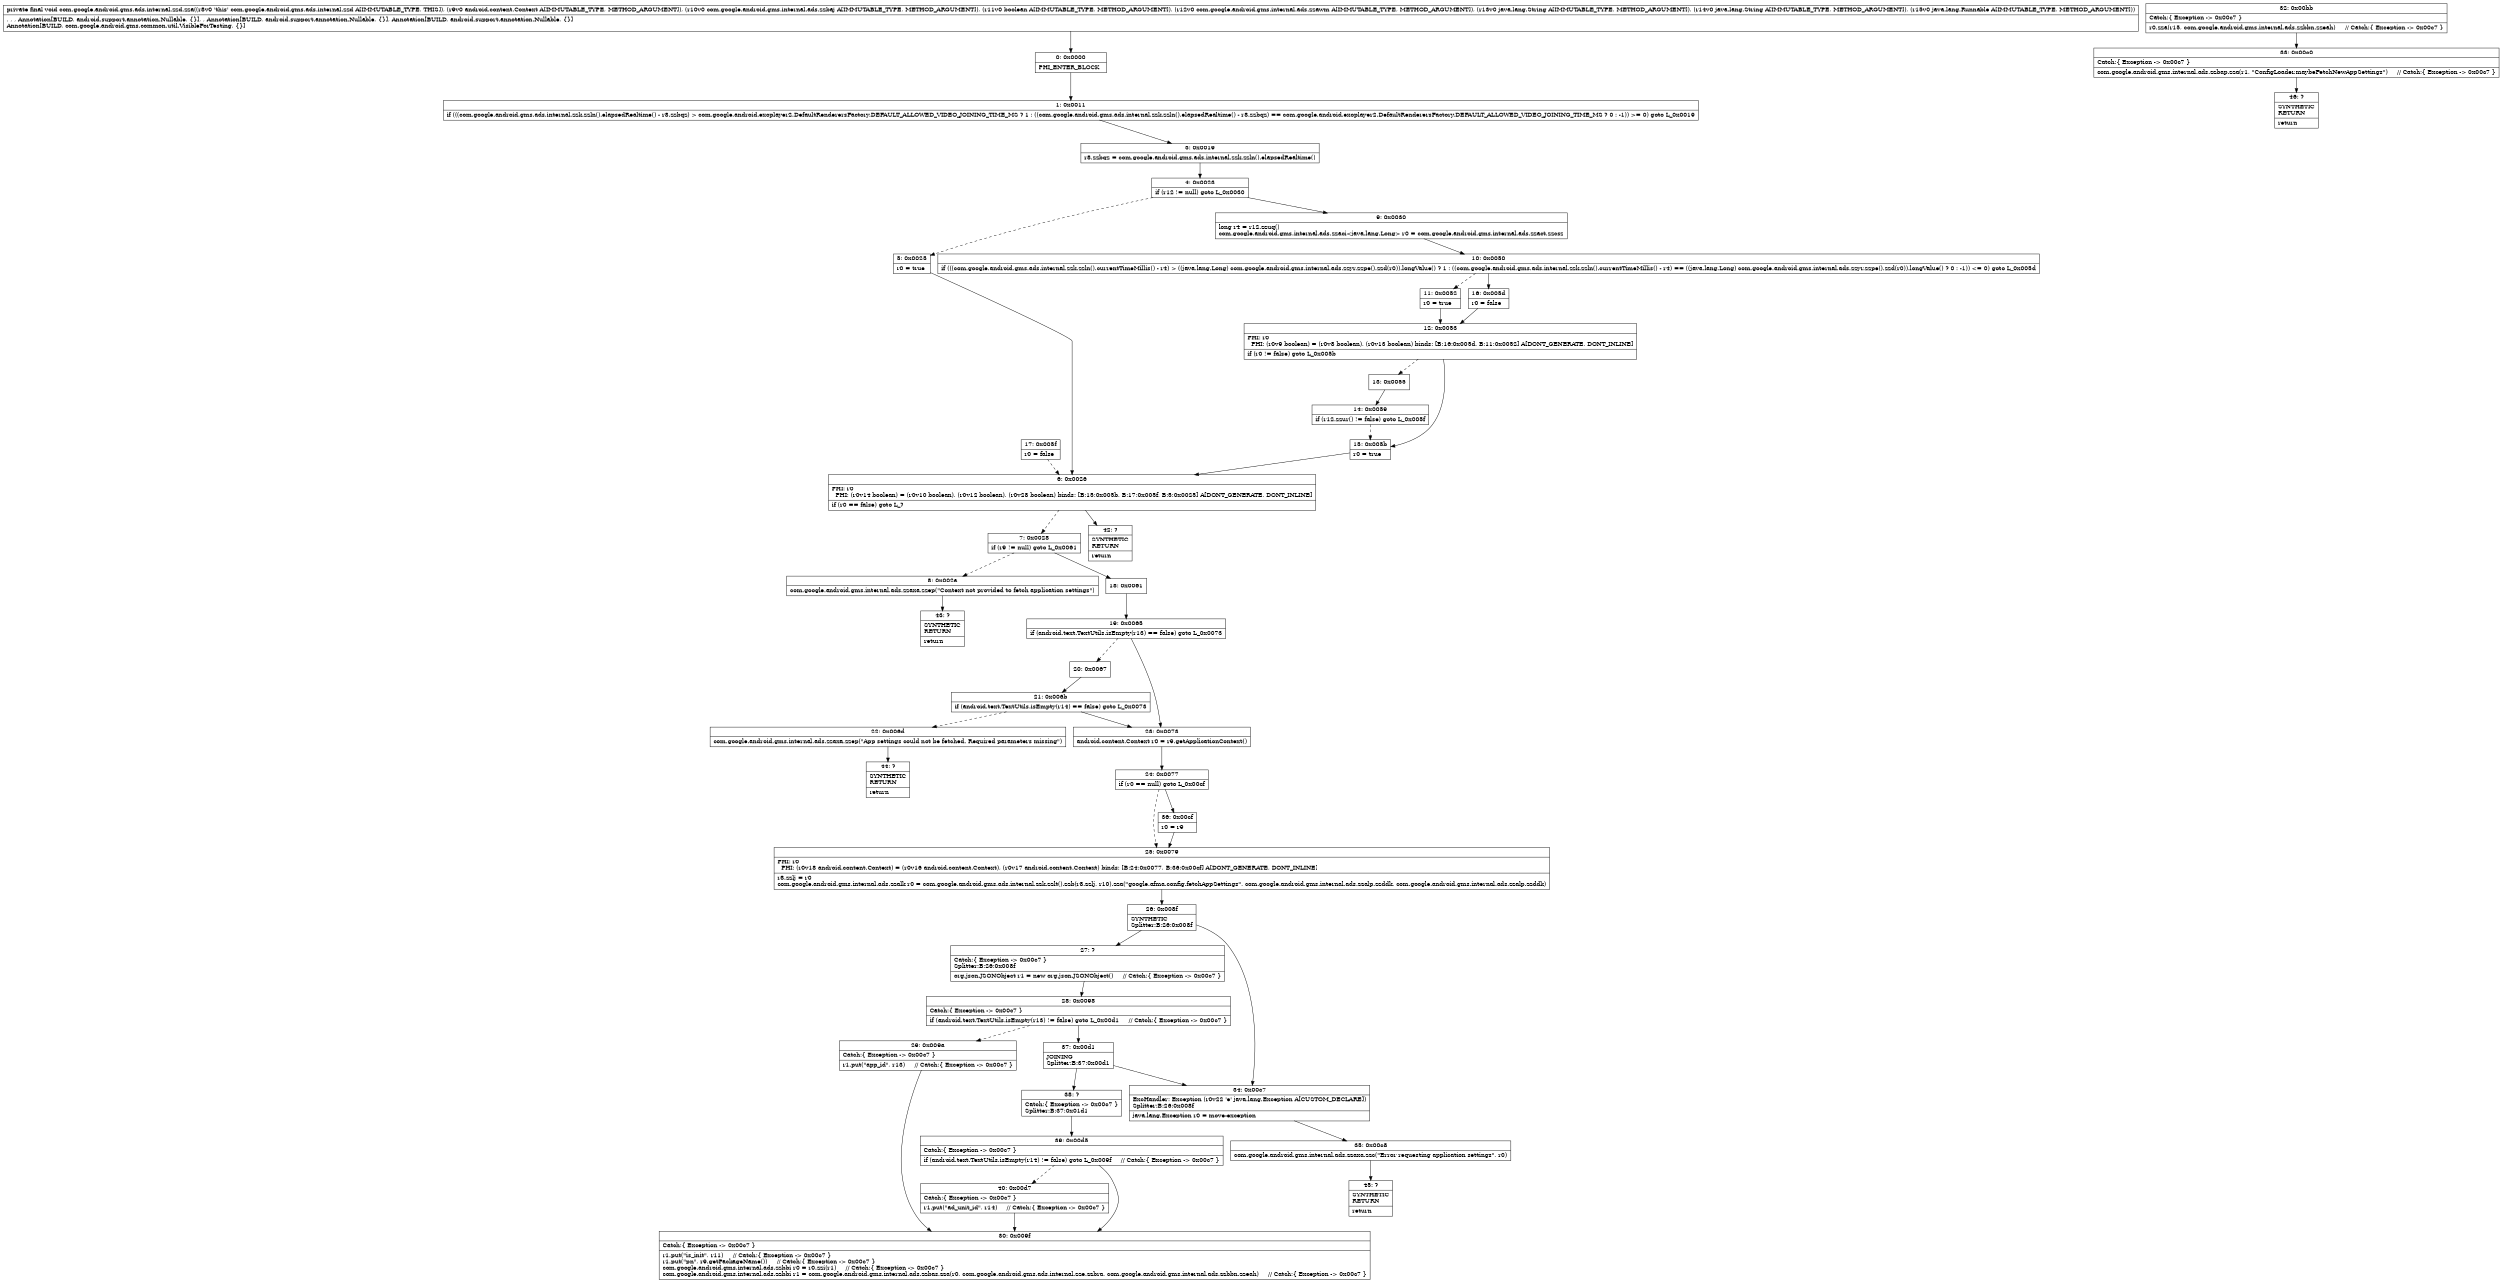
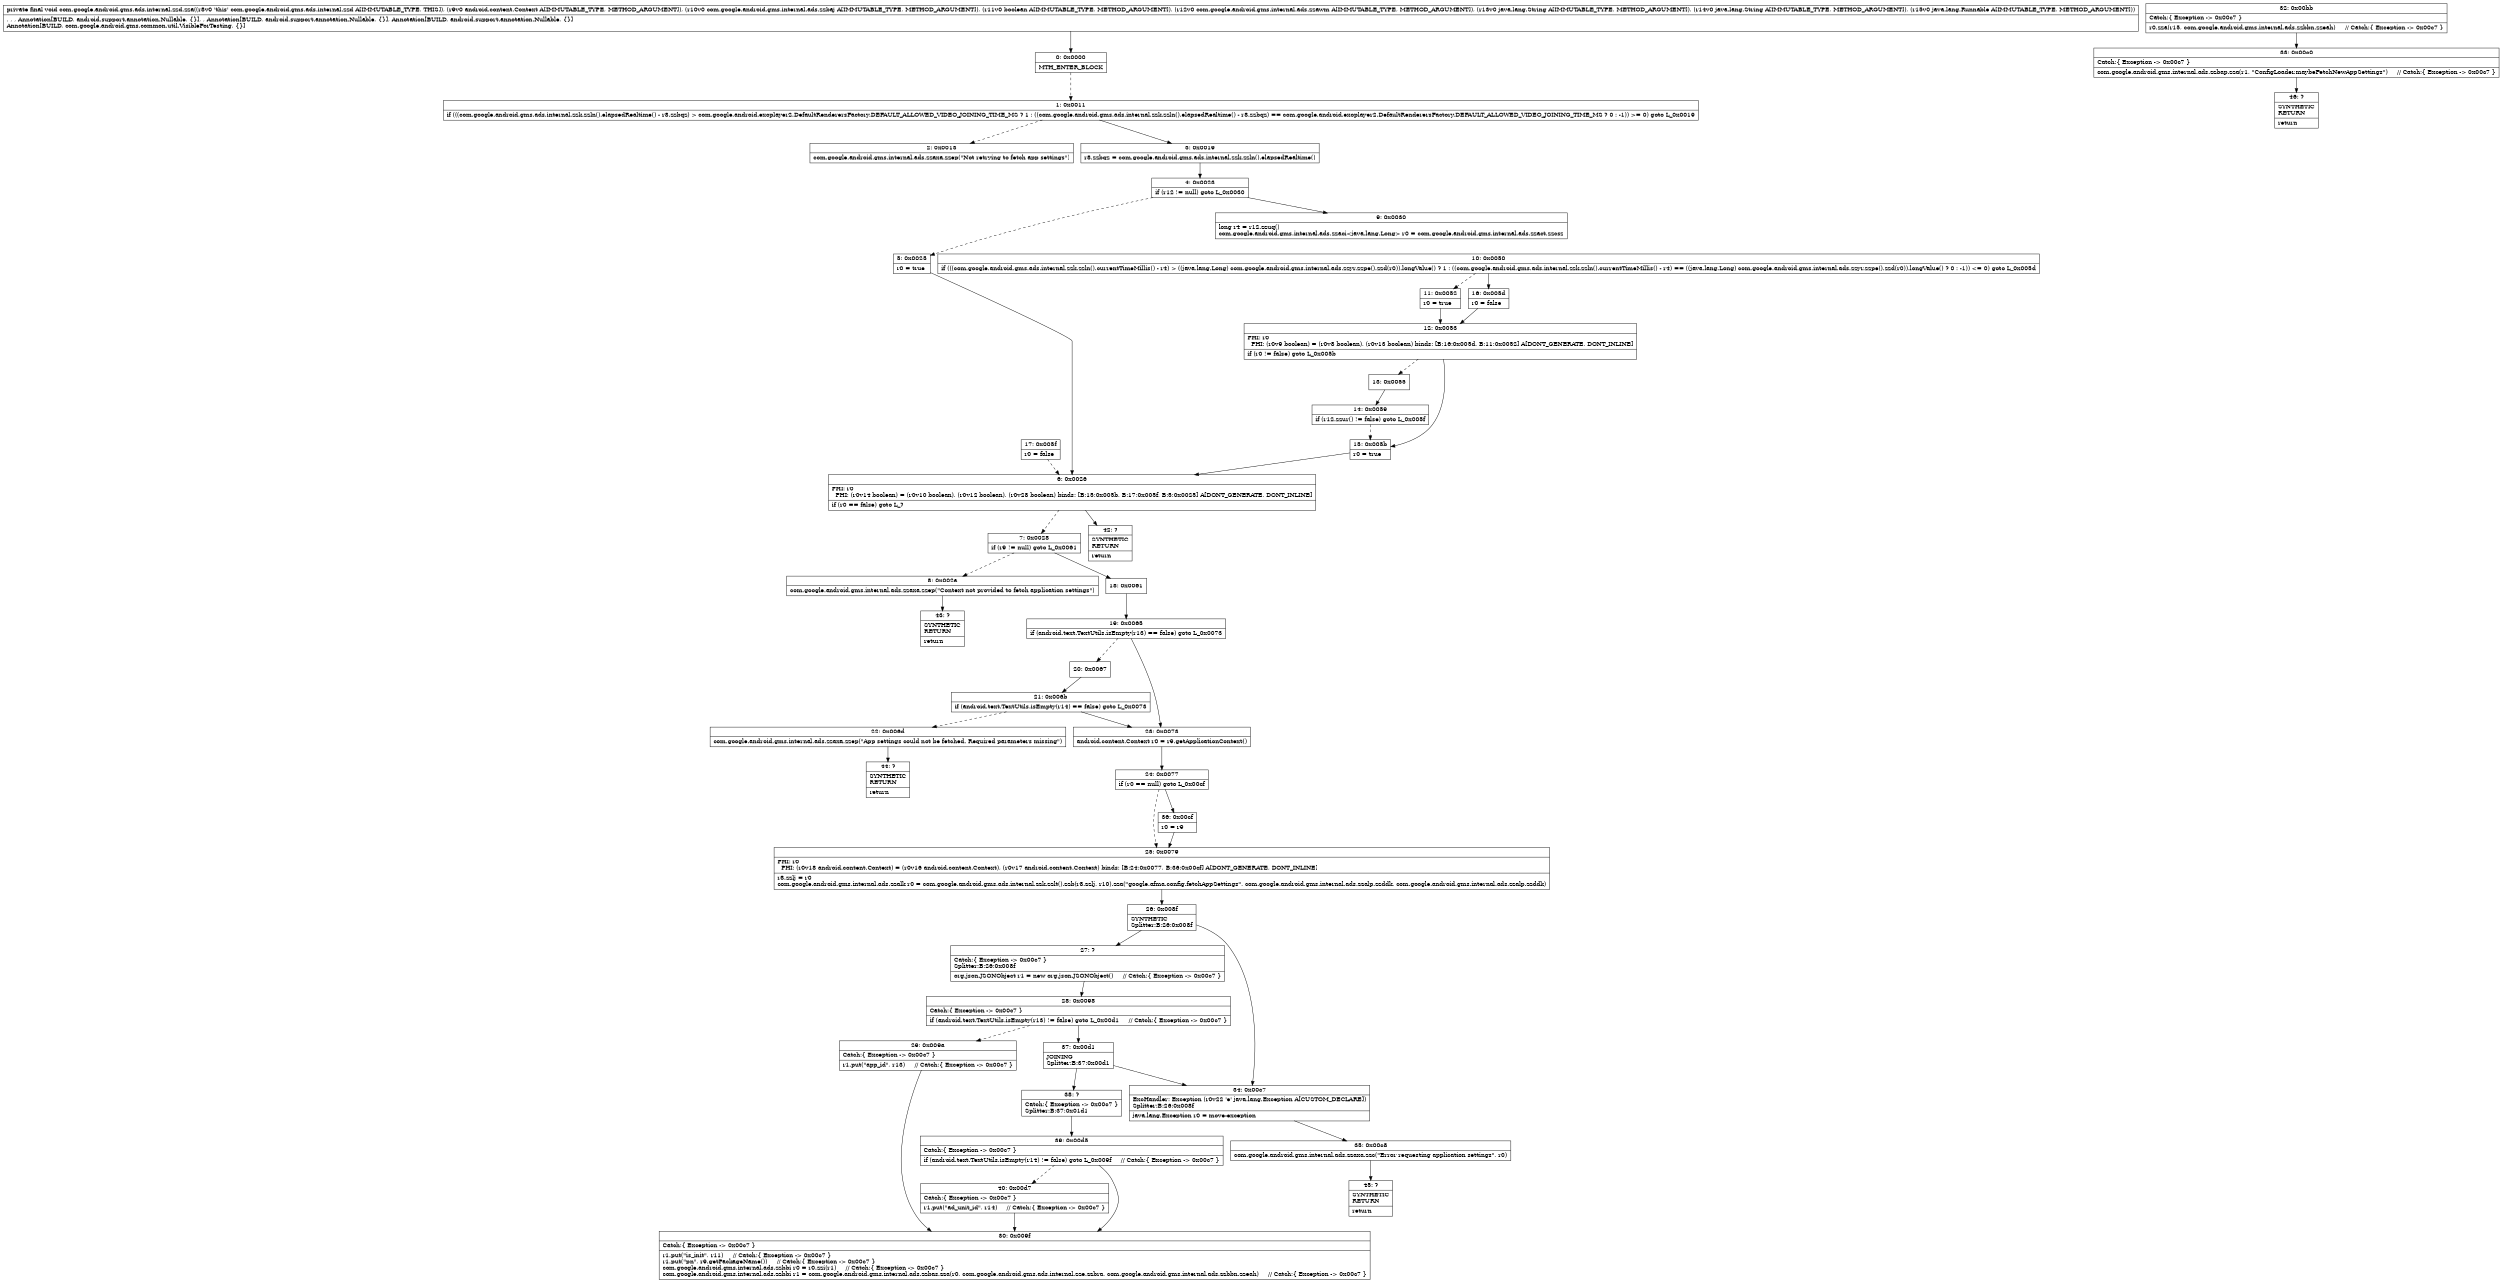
node "0: 0x0000": text "PHI_ENTER_BLOCK" -> "MTH_ENTER_BLOCK"
edge "0: 0x0000" -> "1: 0x0011": style solid -> dashed
node "2: 0x0013": added
edge "9: 0x0030" -> "10: 0x0050": removed
